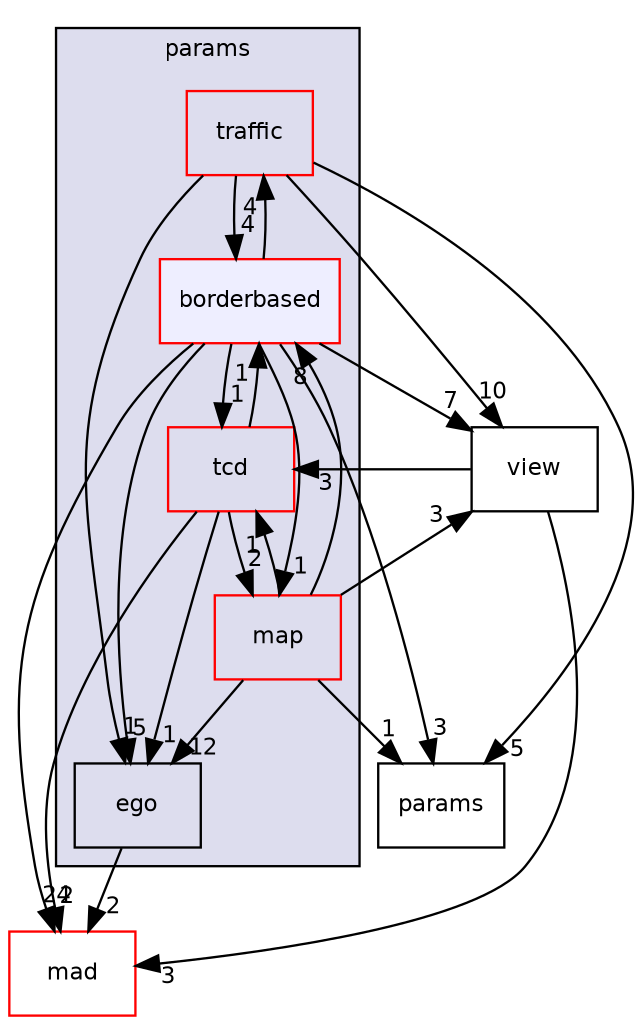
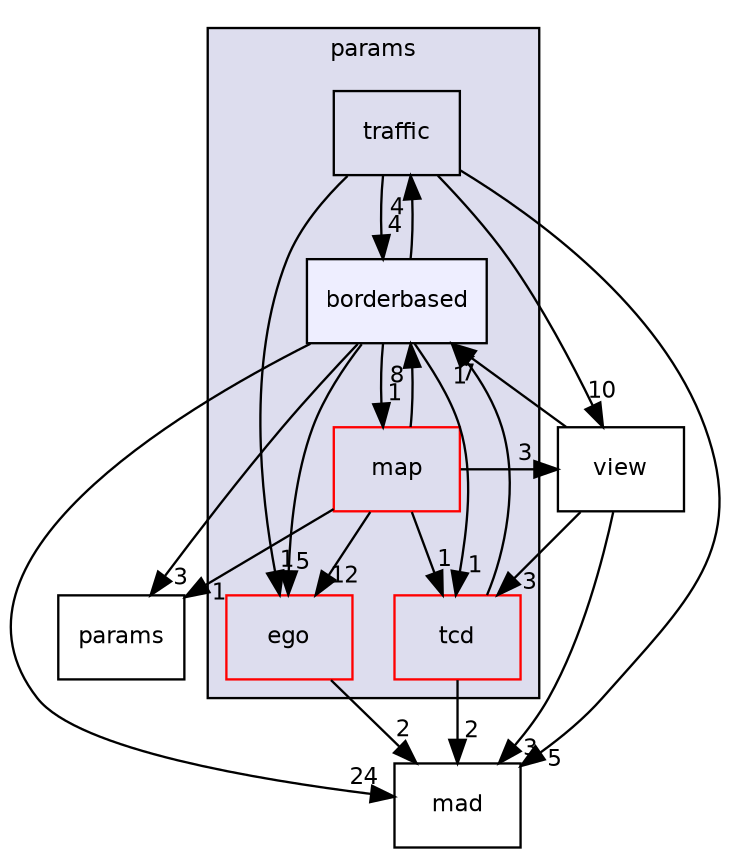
node "traffic": color red -> black
node "borderbased": color red -> black
edge "borderbased" -> "view": reversed
edge "traffic" -> "params": now "traffic" -> "mad"
edge "tcd" -> "map": removed
edge "tcd" -> "ego": removed
node "ego": color black -> red
node "mad": color red -> black
